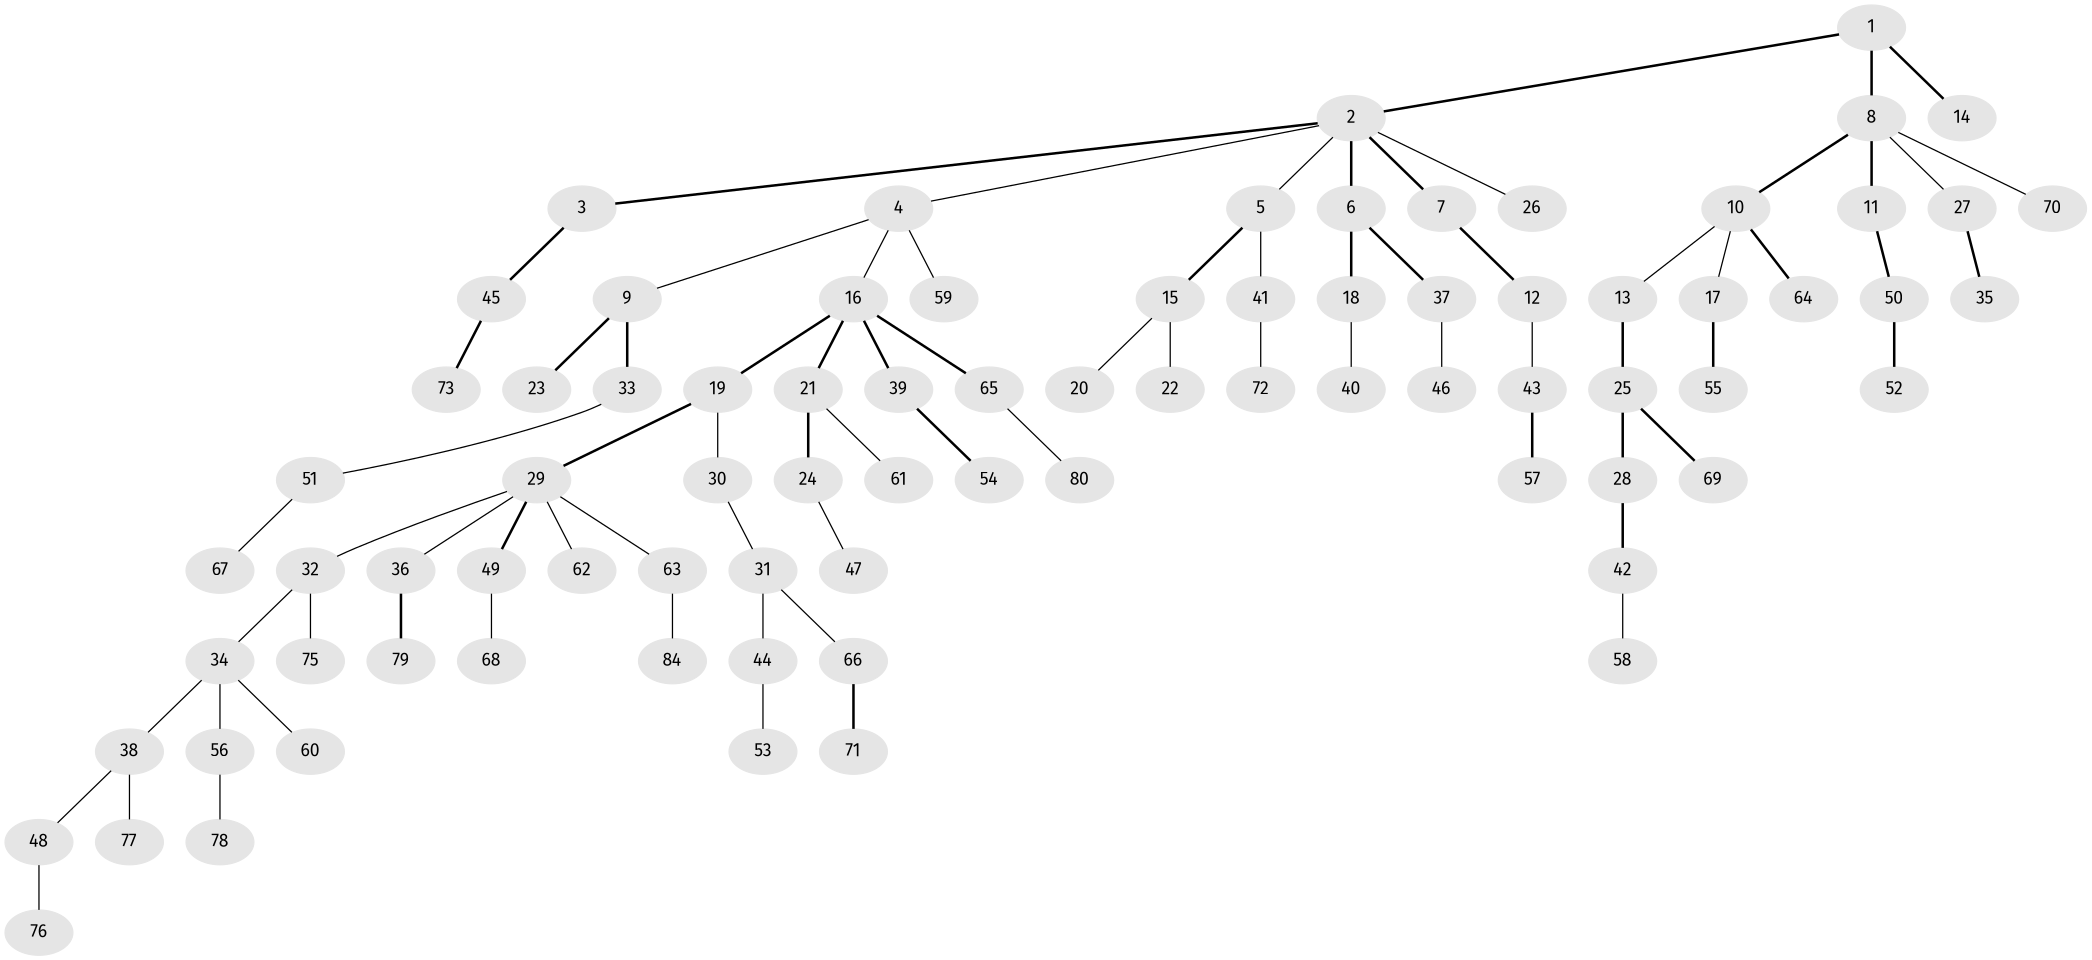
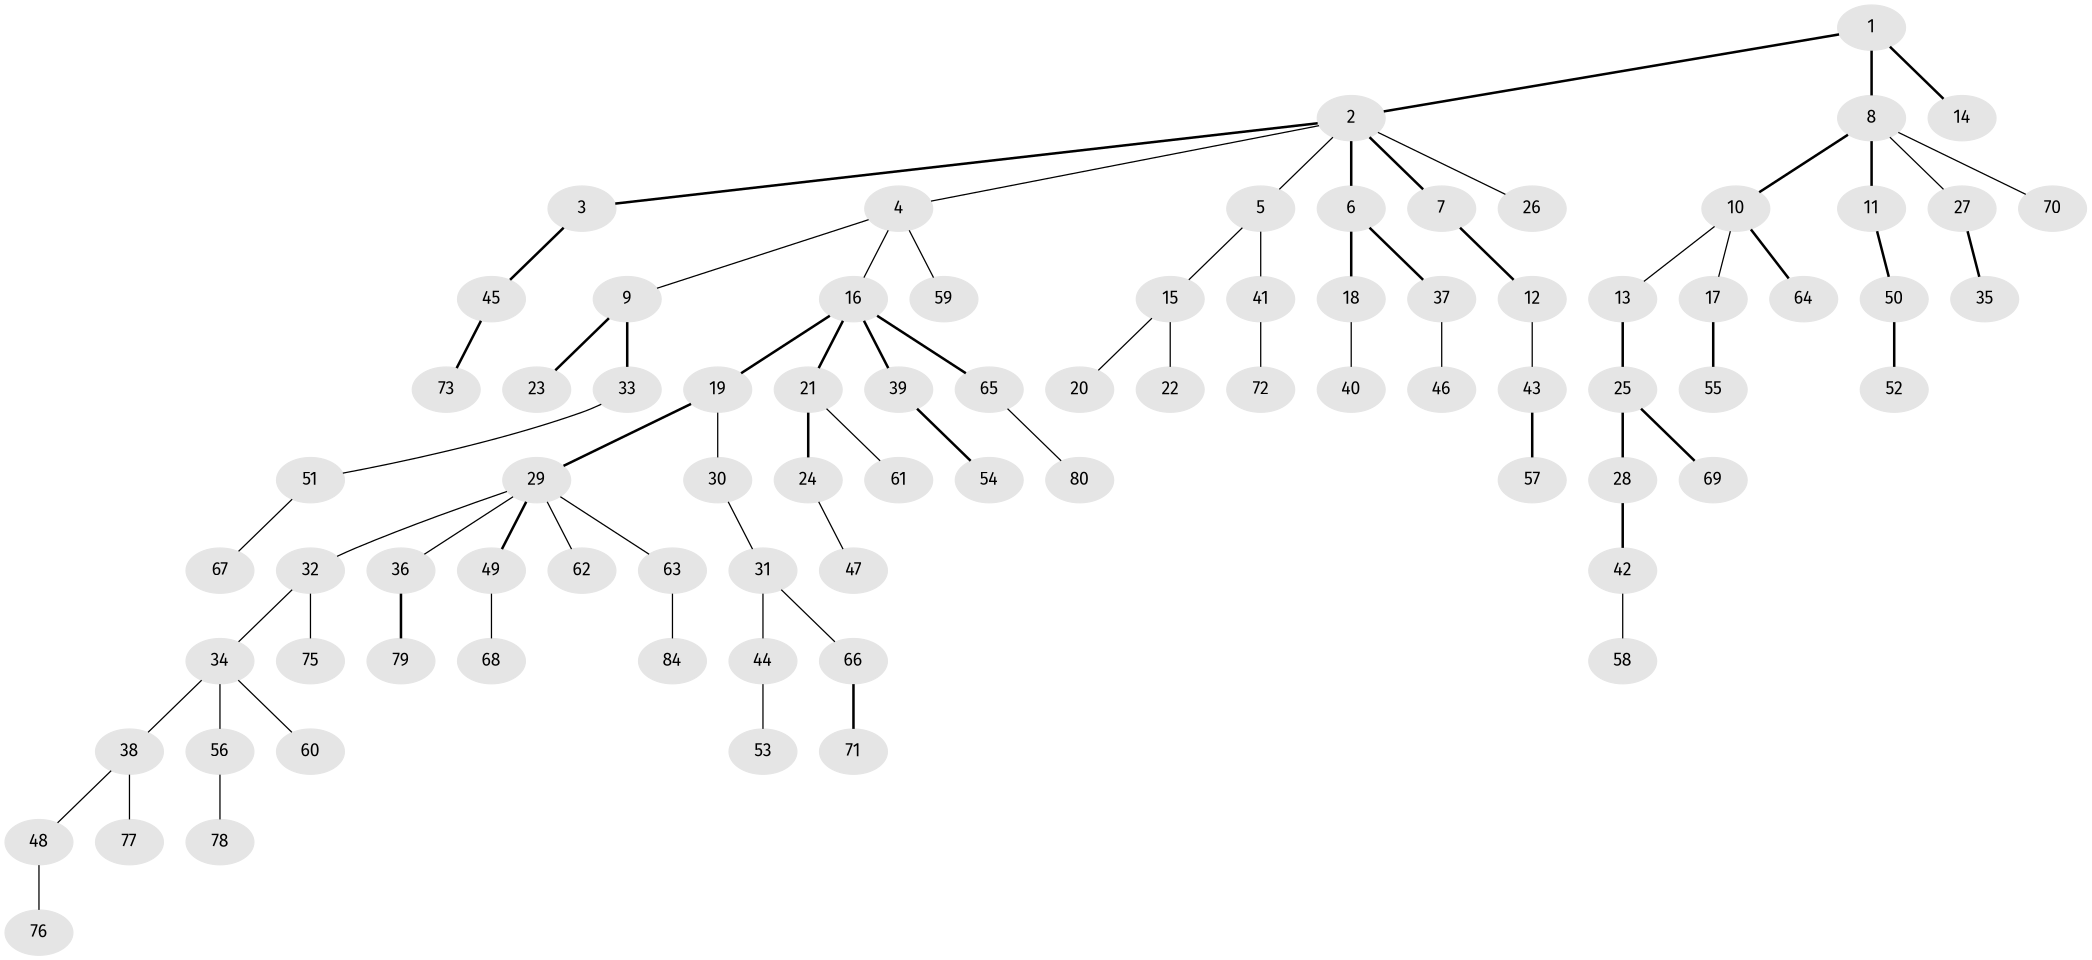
edge "5" -- "15": style bold -> solid
